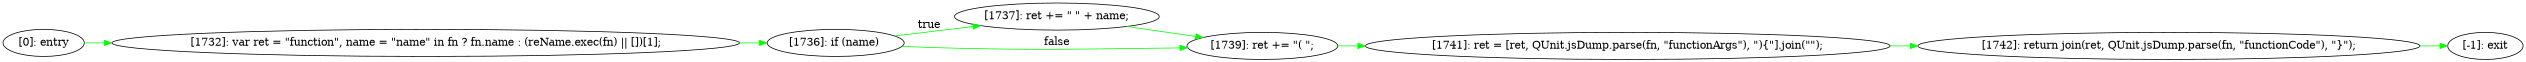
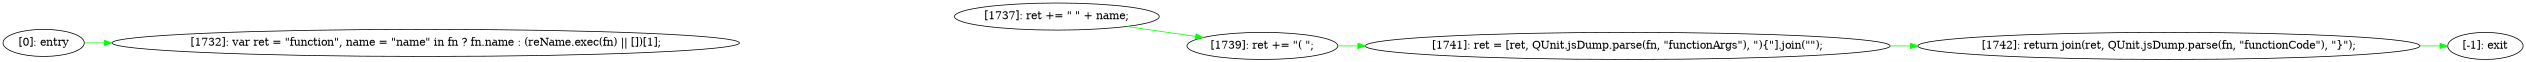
node "[1736]: if (name)": removed
